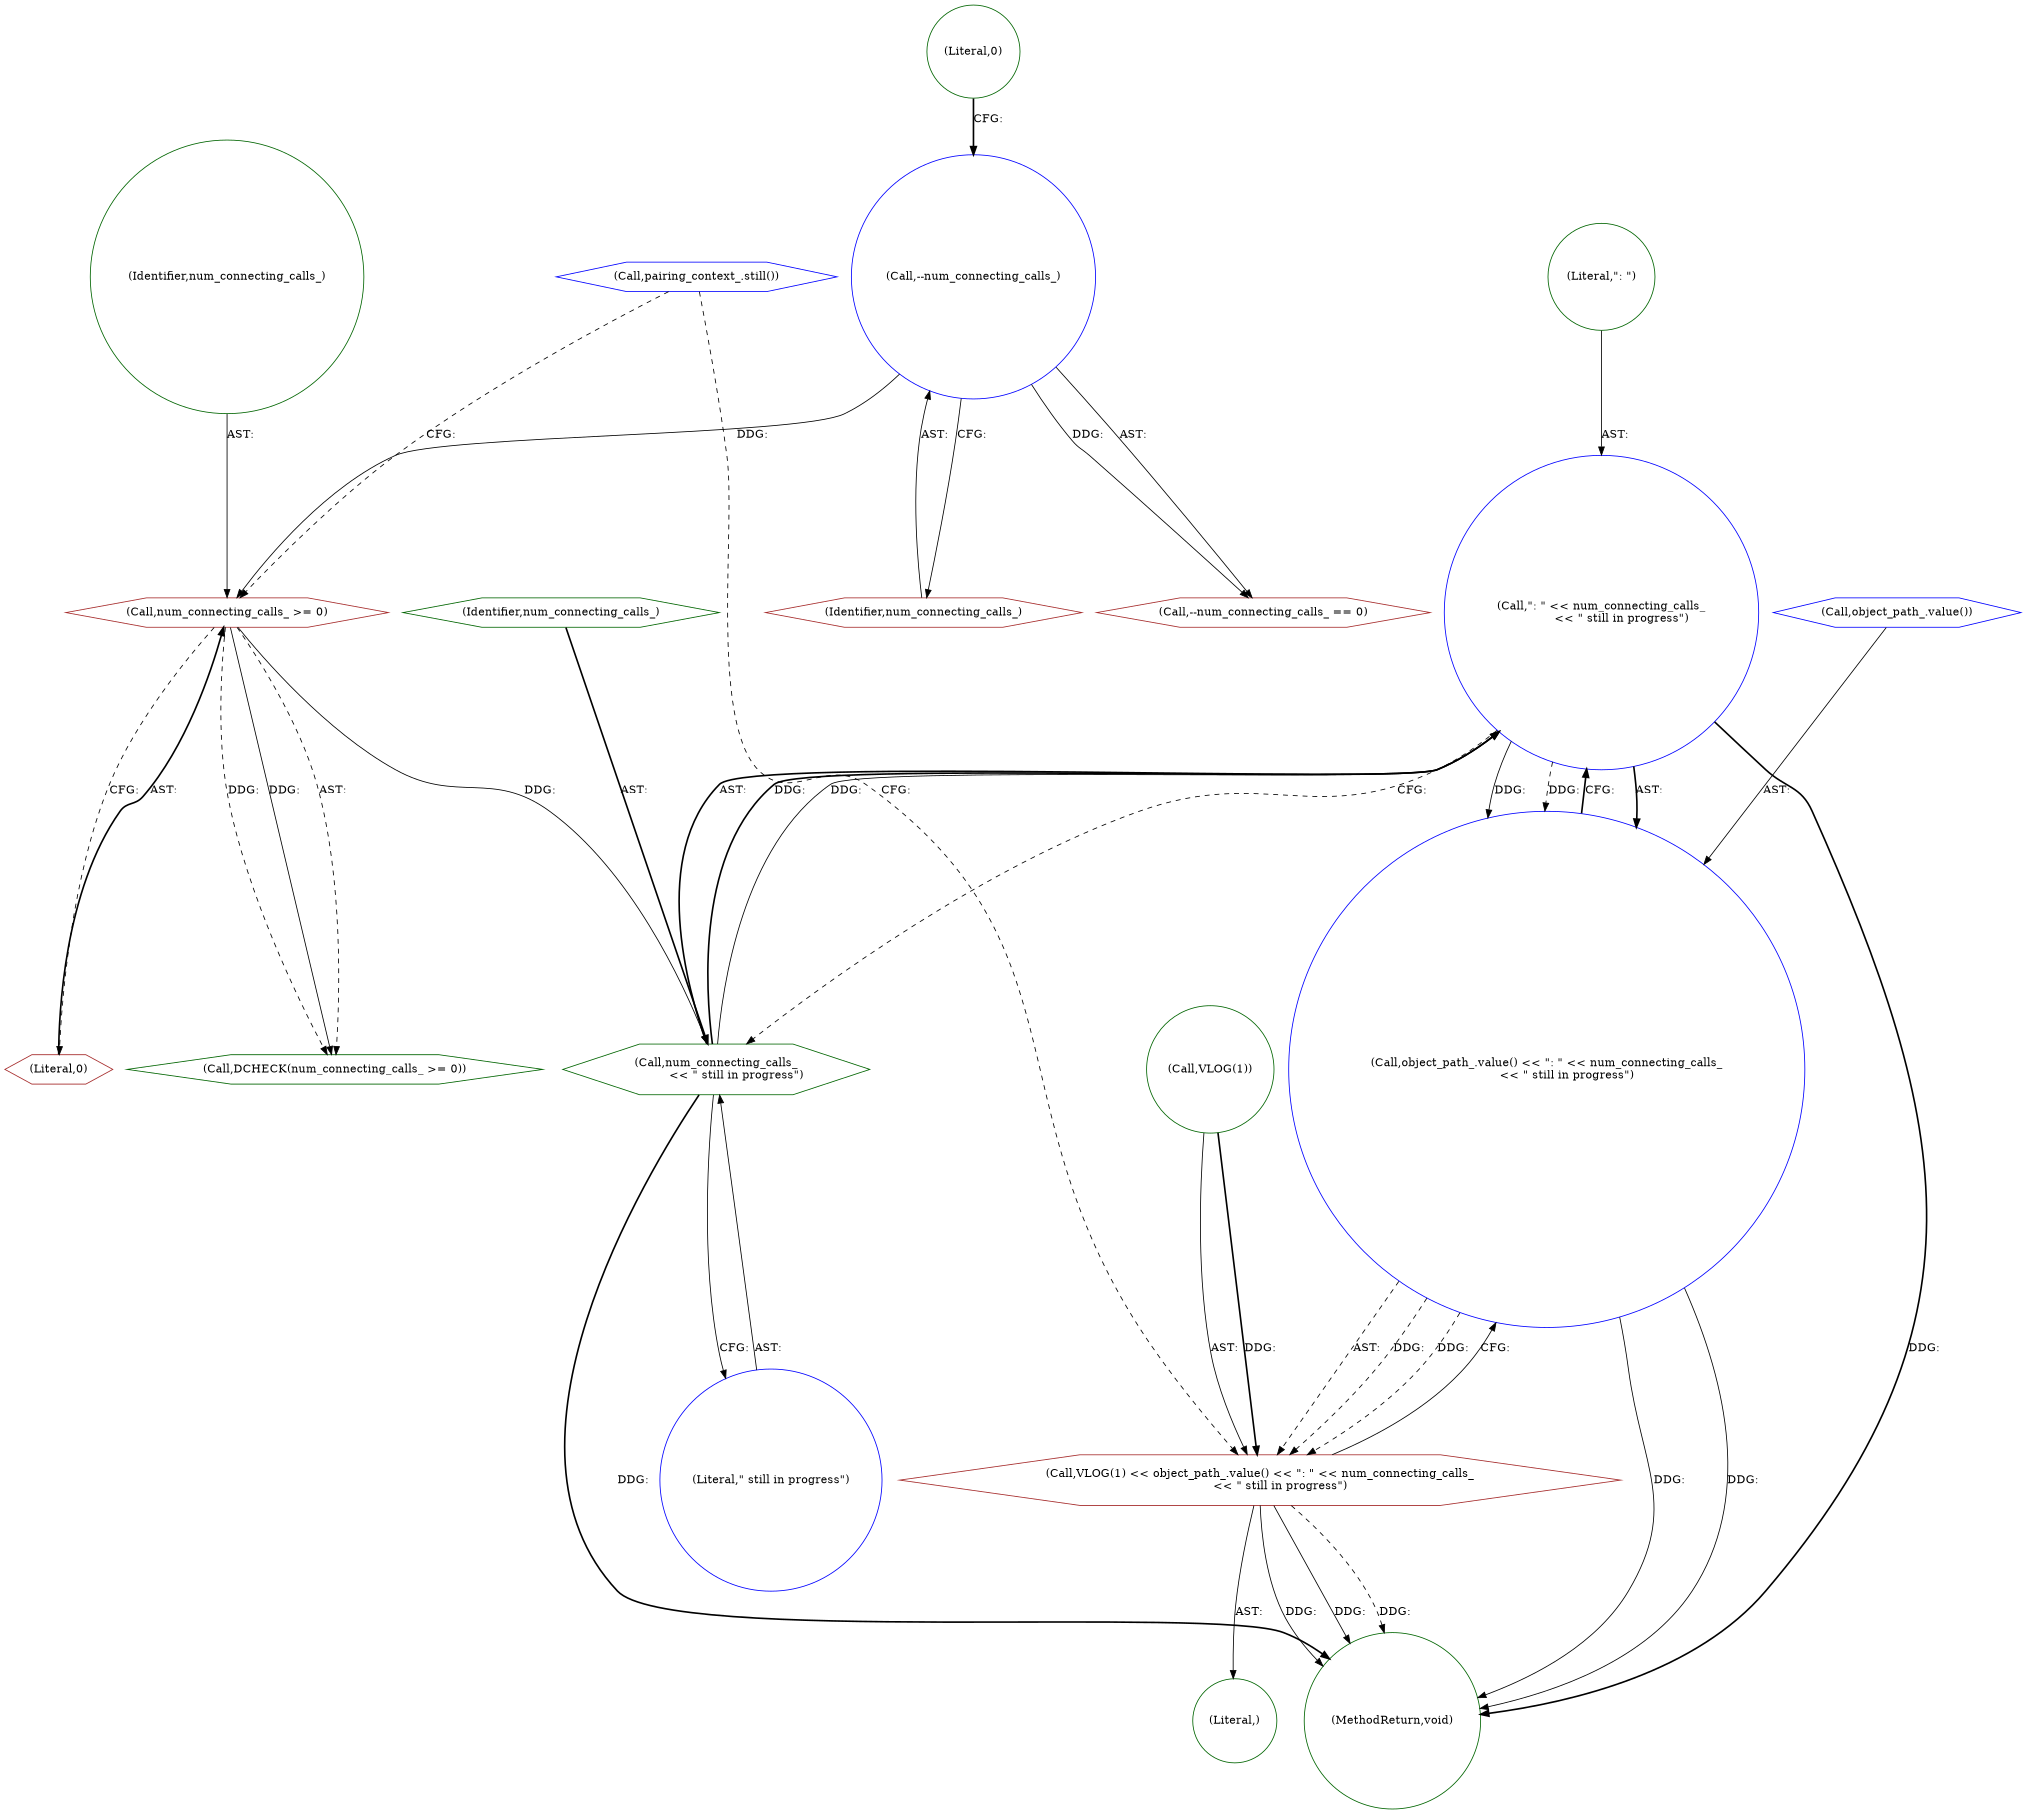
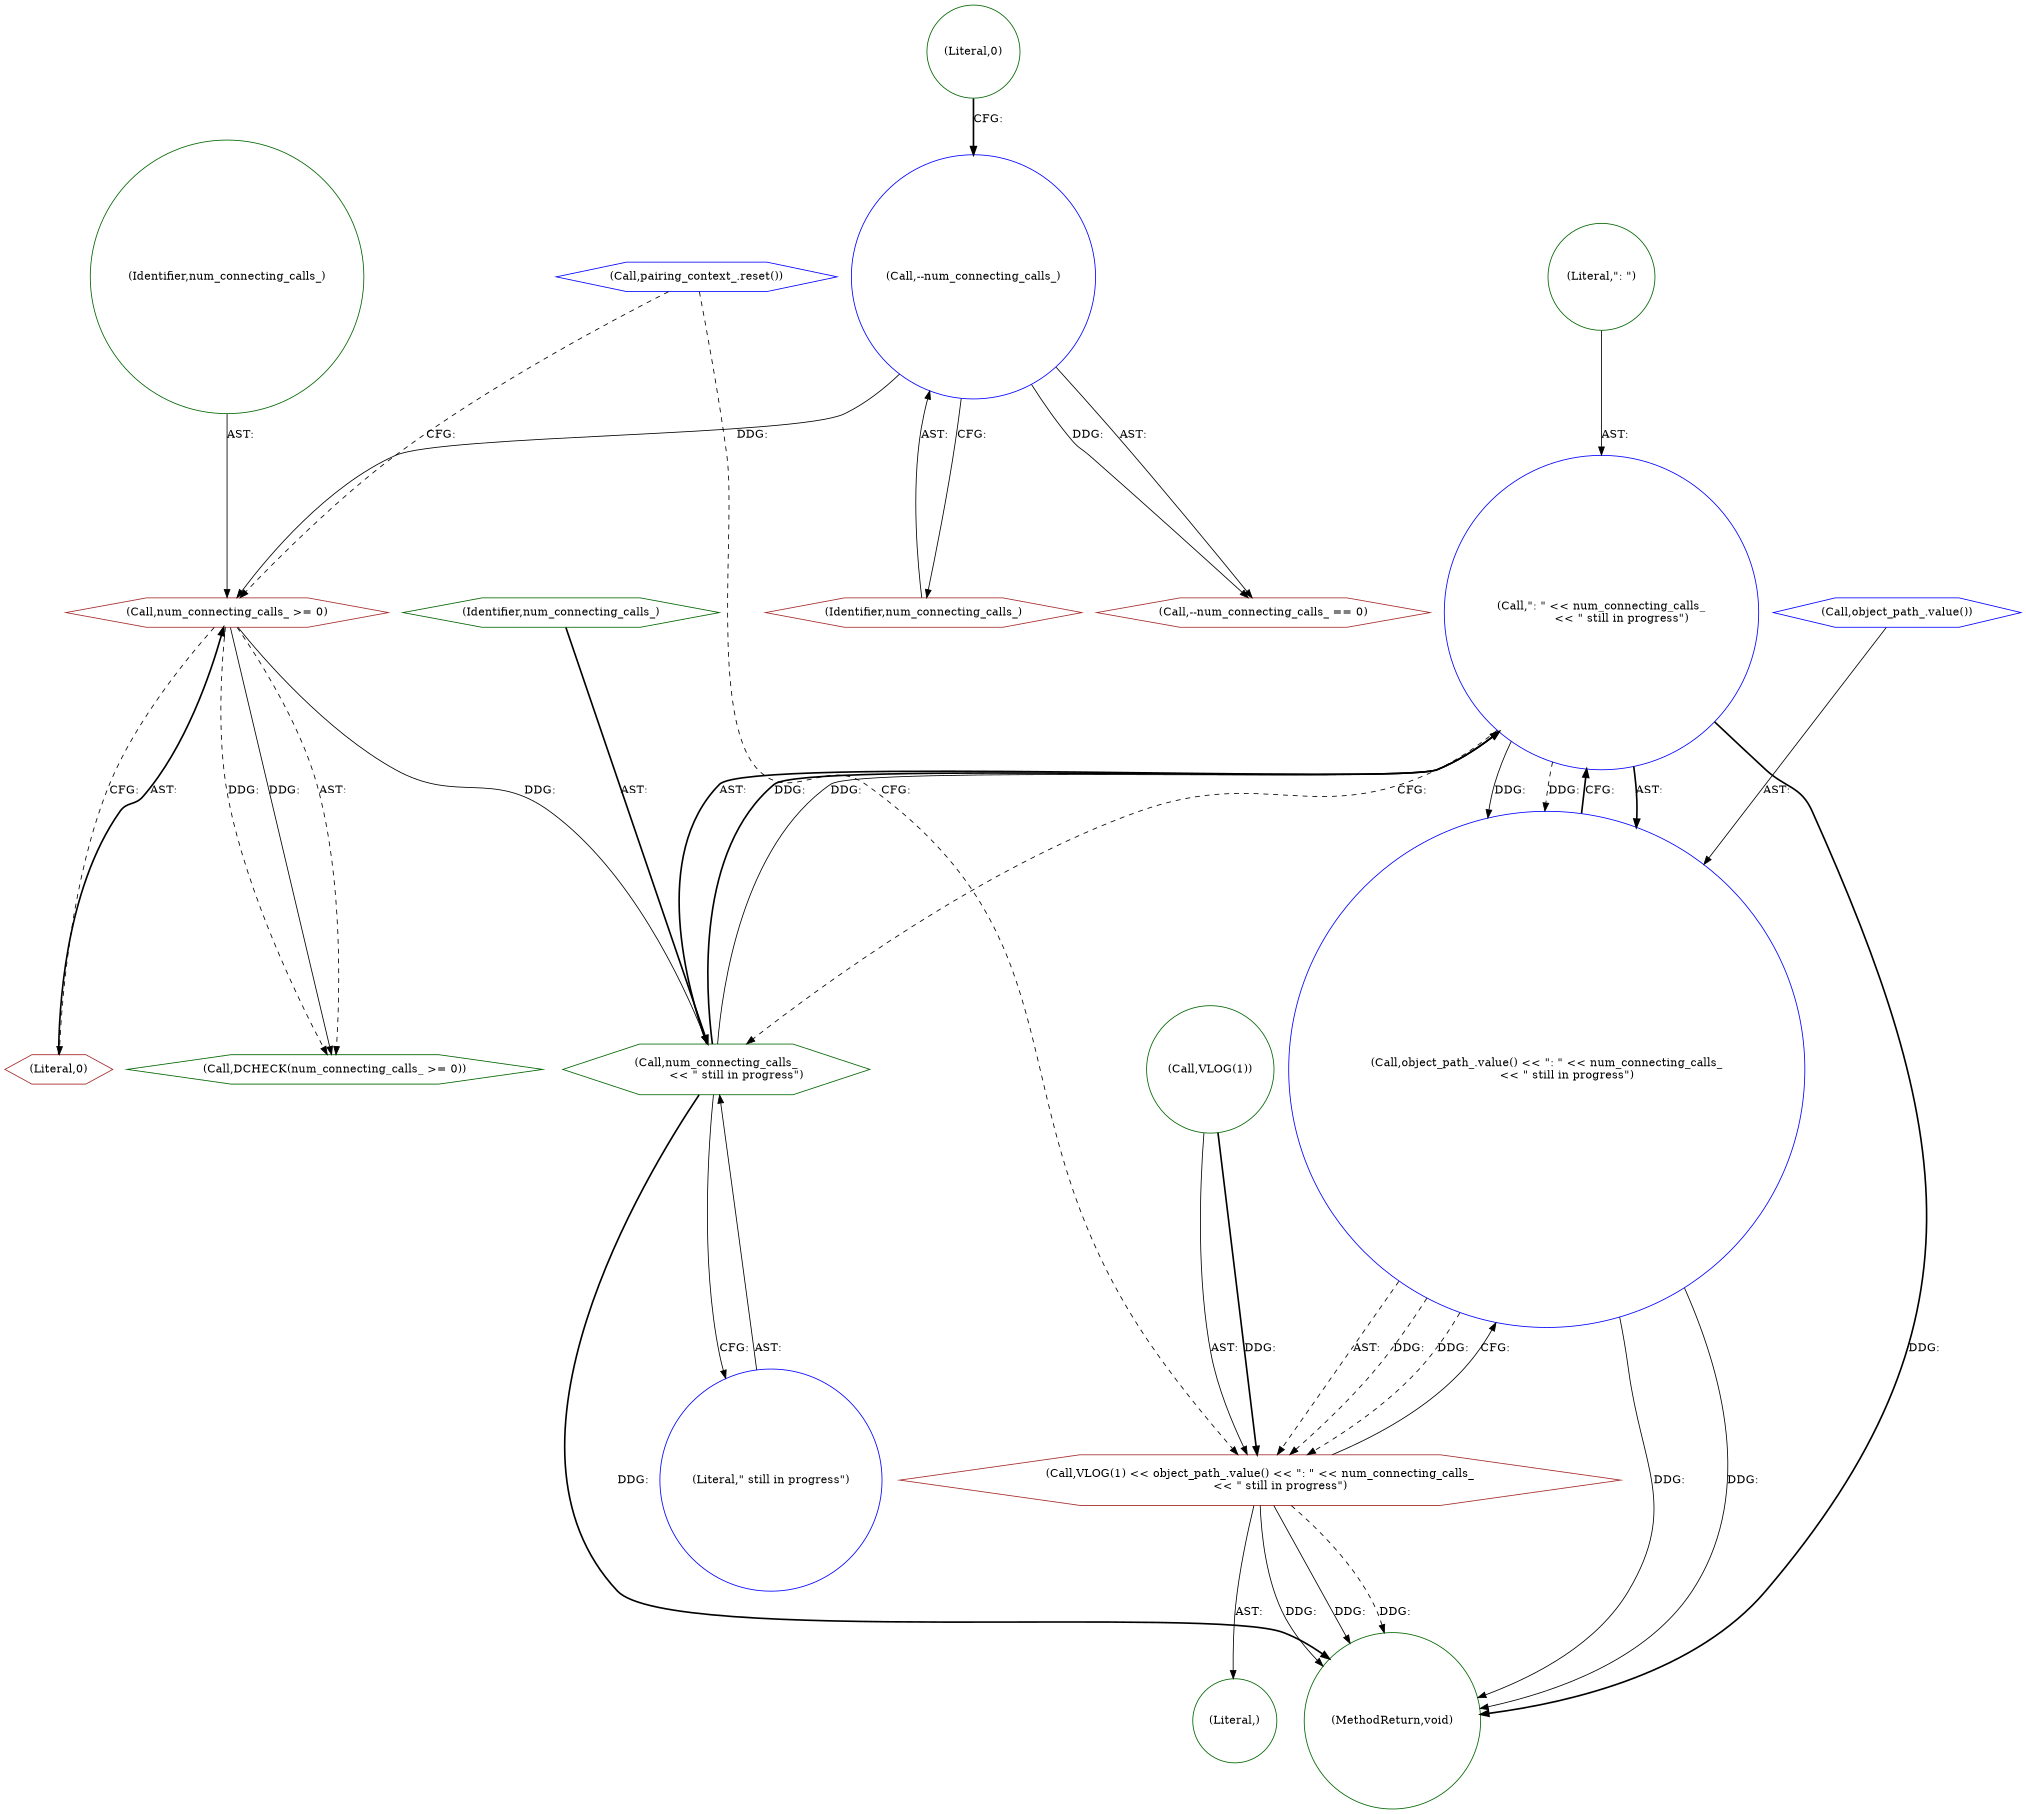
node "(Call,pairing_context_.still())": label "(Call,pairing_context_.still())" -> "(Call,pairing_context_.reset())"
